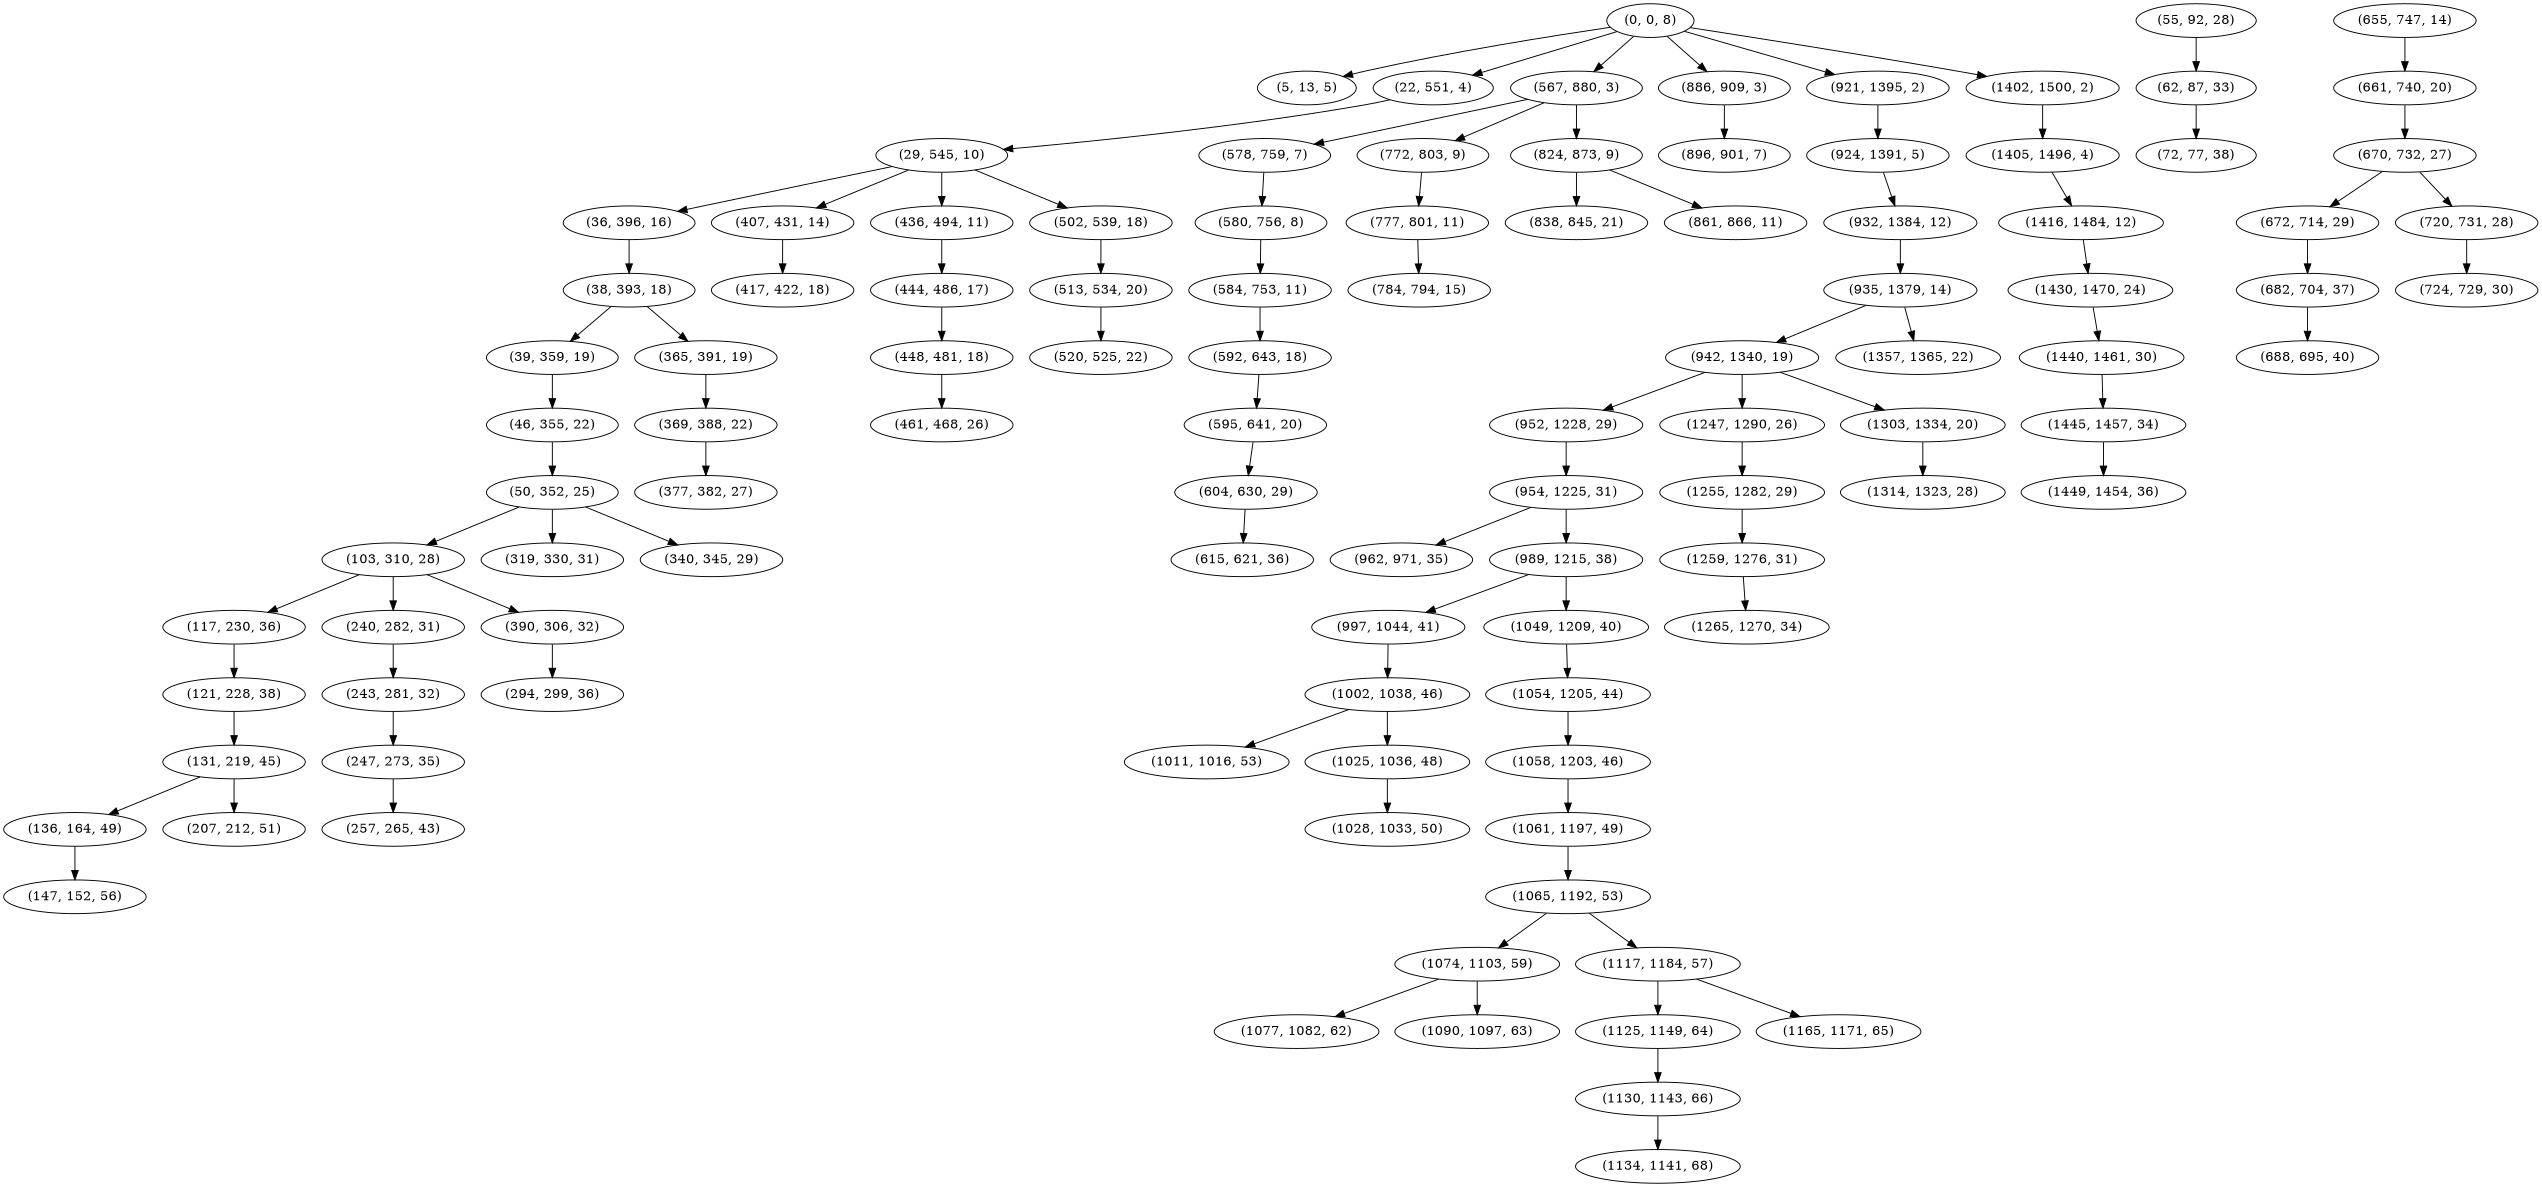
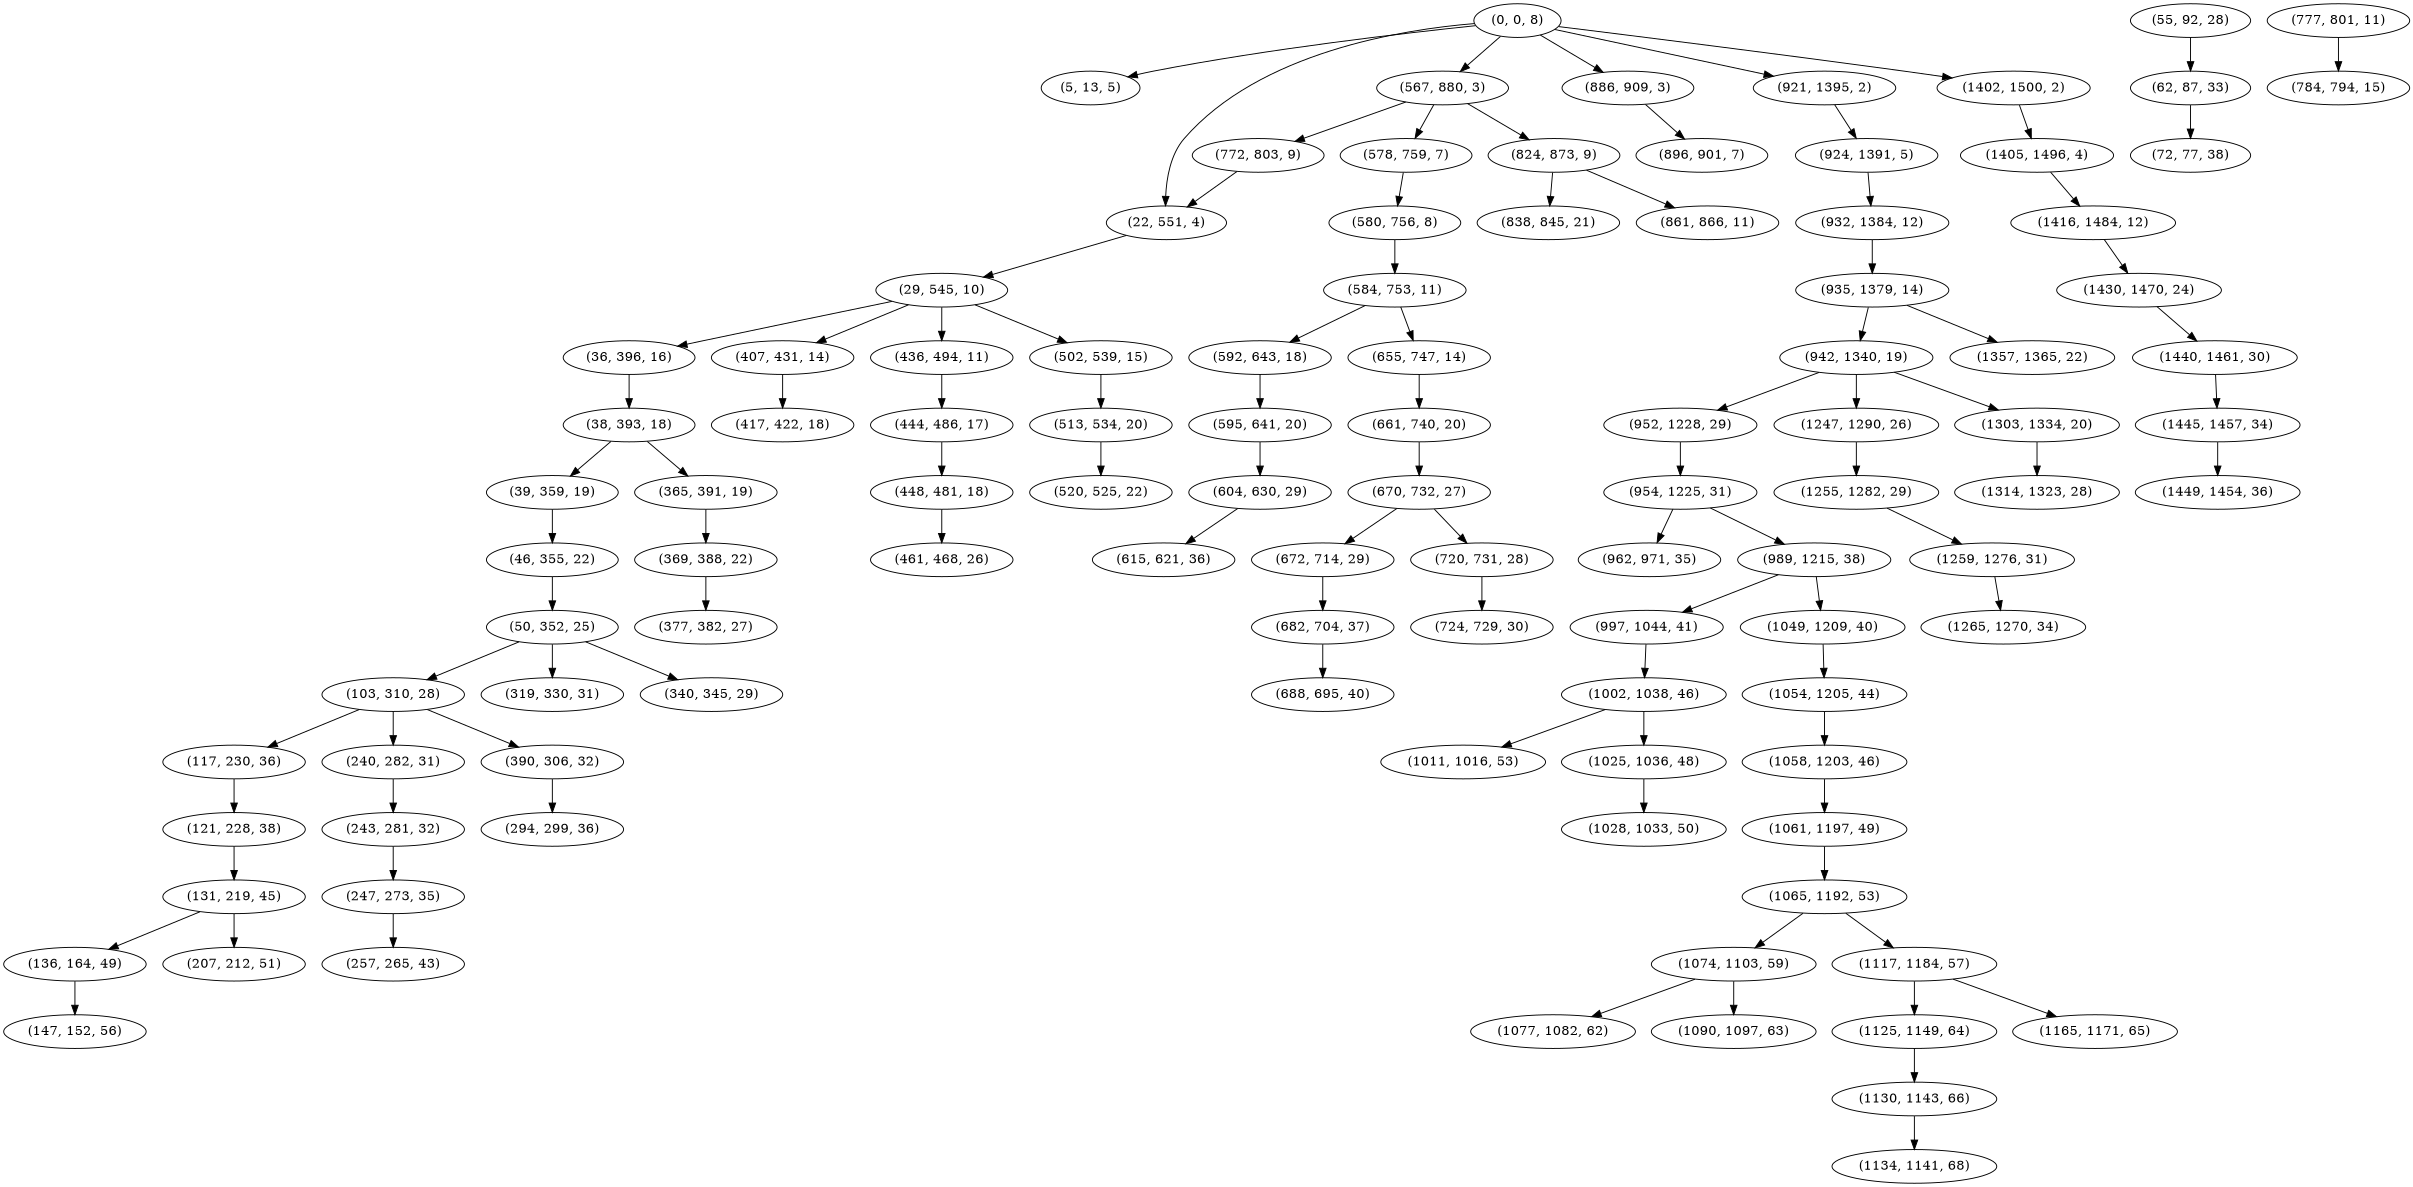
edge "(772, 803, 9)" -> "(777, 801, 11)": now "(772, 803, 9)" -> "(22, 551, 4)"
node "(502, 539, 18)": label "(502, 539, 18)" -> "(502, 539, 15)"
edge "(584, 753, 11)" -> "(655, 747, 14)": added
